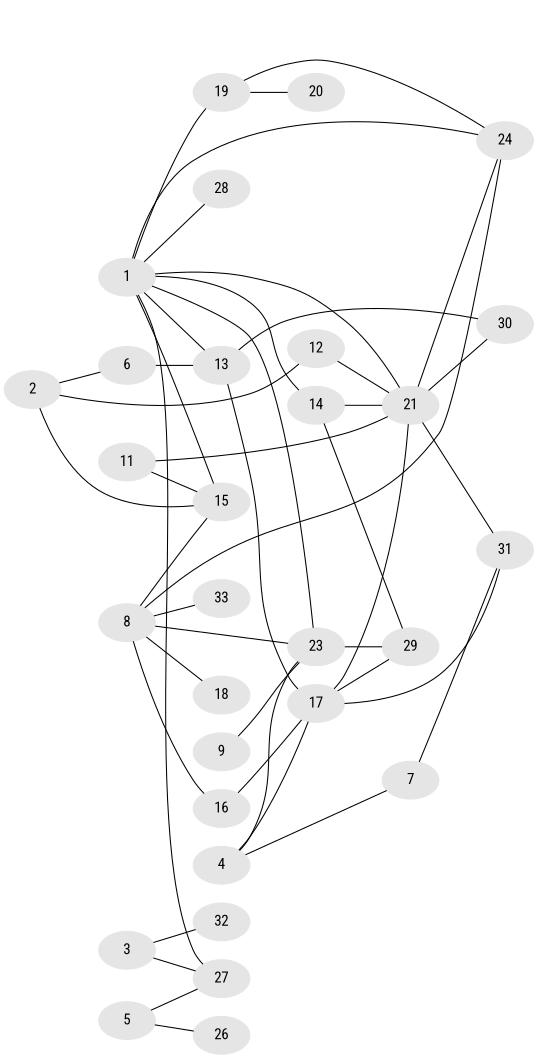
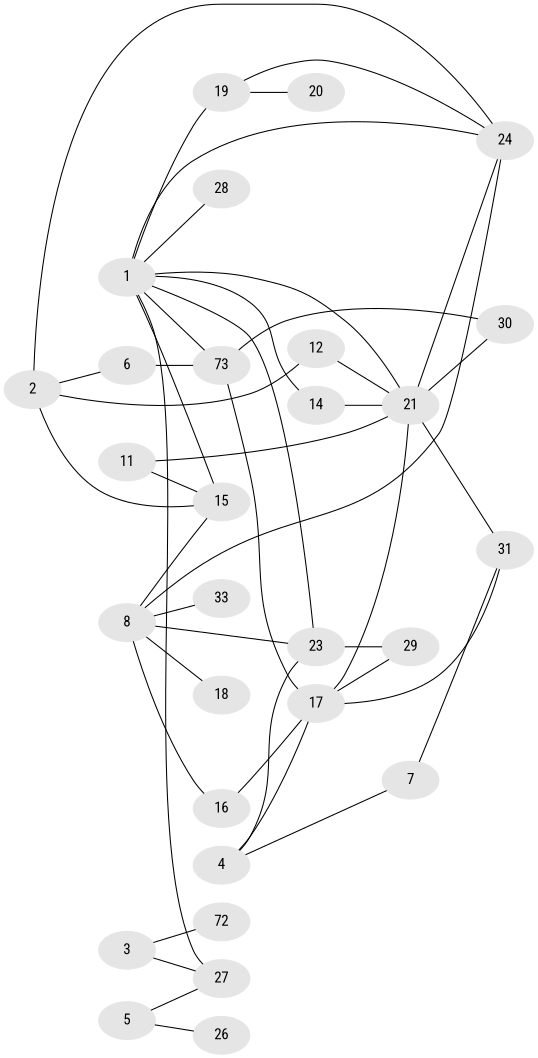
edge "24" -- "2": added
node "13": label "13" -> "73"
edge "14" -- "29": removed
node "9": removed
node "32": label "32" -> "72"
